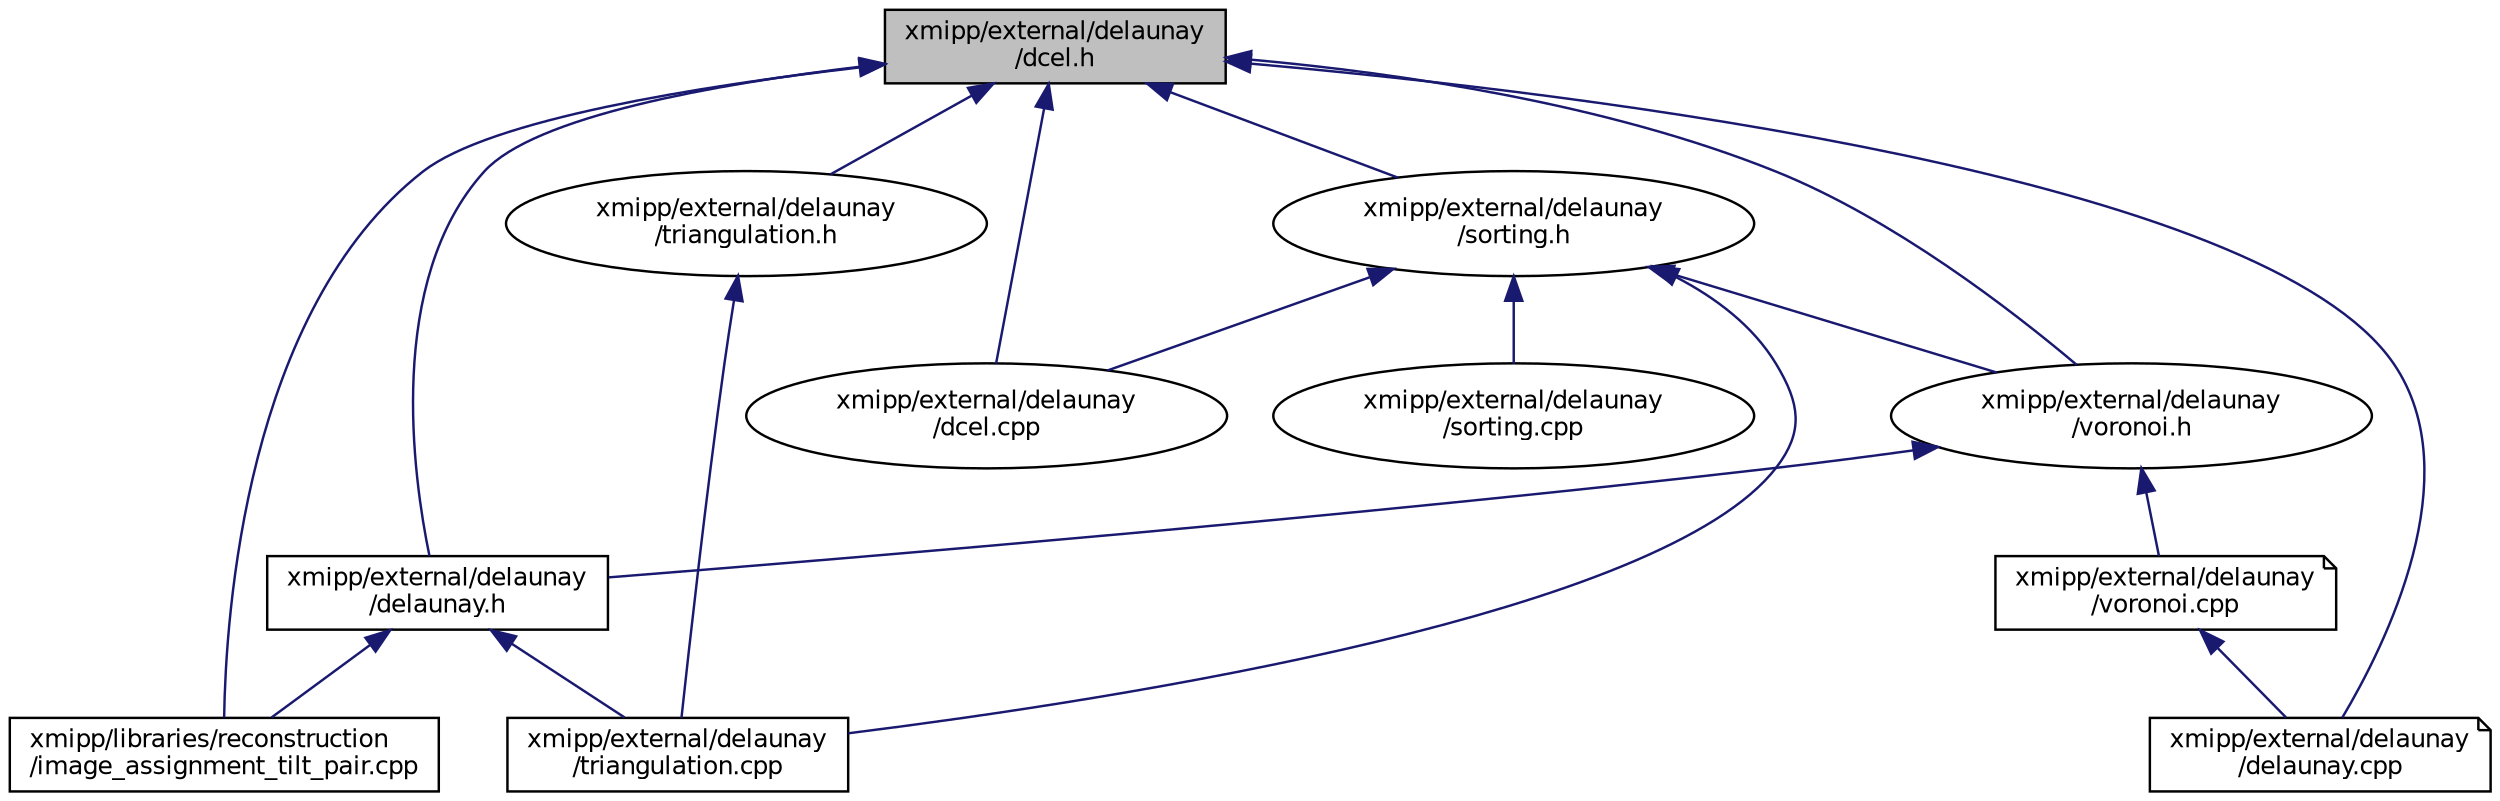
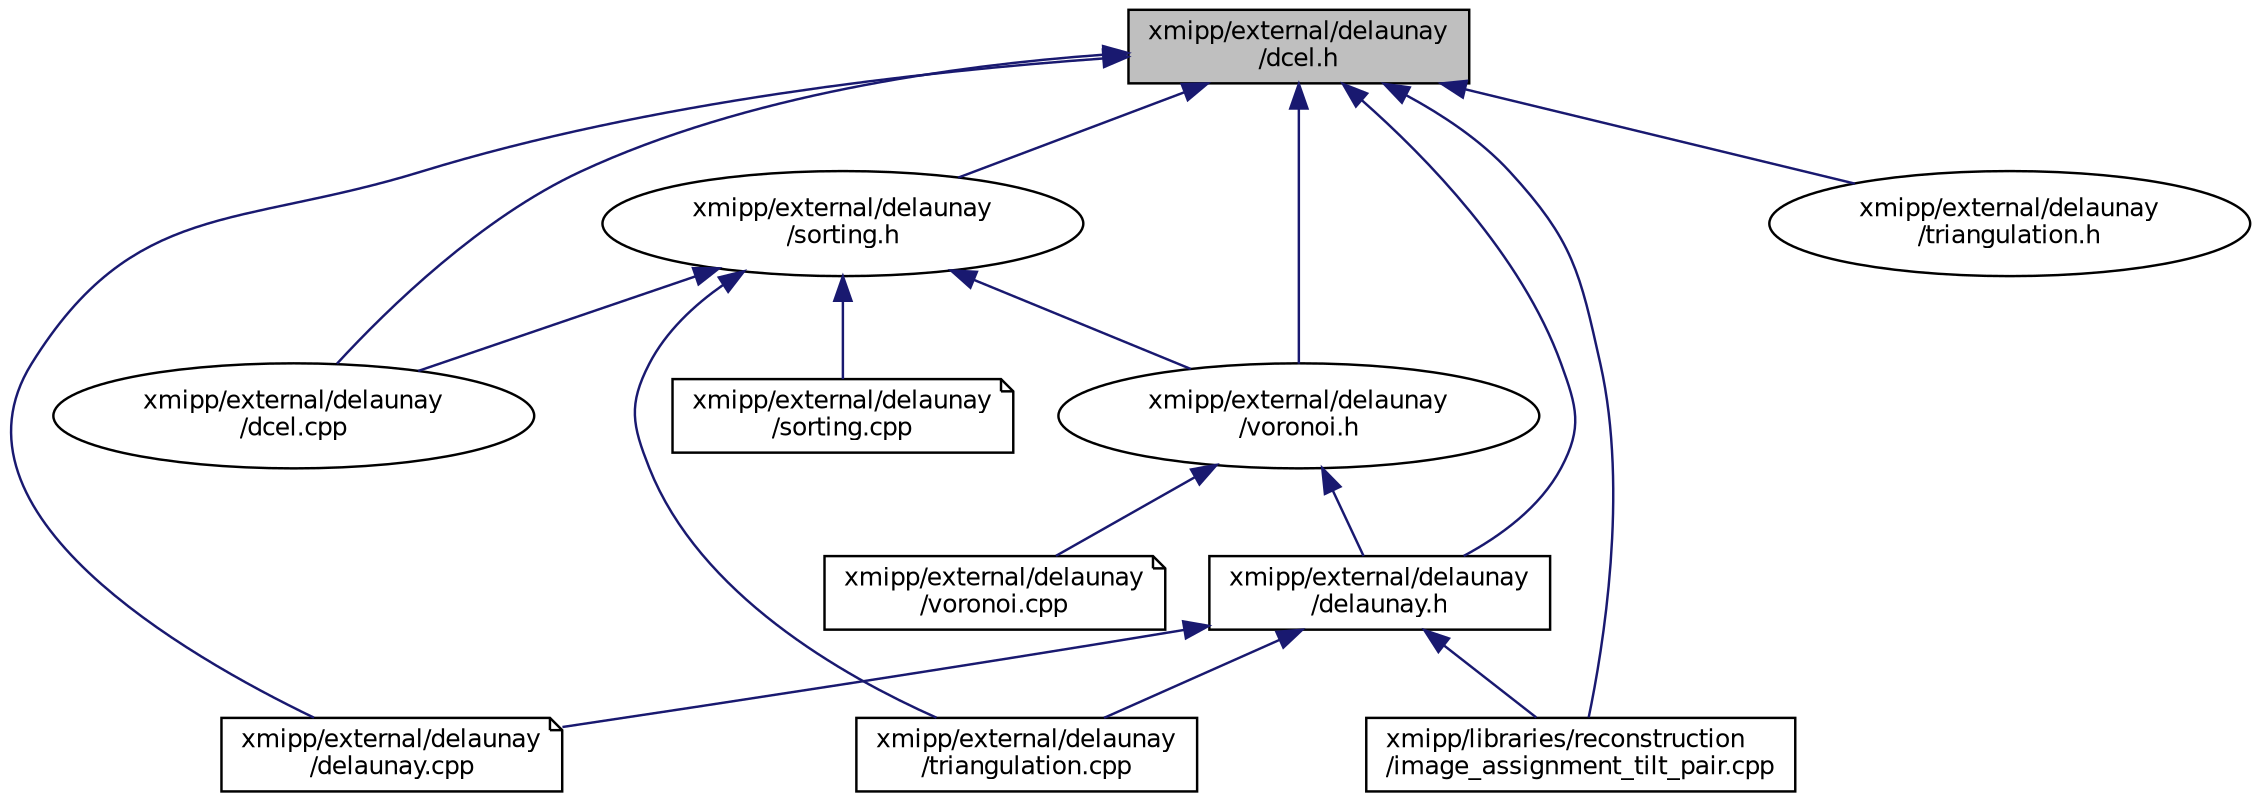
node "xmipp/external/delaunay /sorting.cpp": shape ellipse -> note
edge "xmipp/external/delaunay /triangulation.cpp" -> "xmipp/external/delaunay /triangulation.h": removed
edge "xmipp/external/delaunay /delaunay.cpp" -> "xmipp/external/delaunay /voronoi.cpp": now "xmipp/external/delaunay /delaunay.cpp" -> "xmipp/external/delaunay /delaunay.h"
